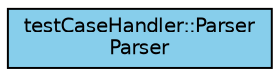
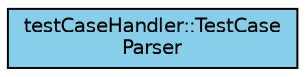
node "testCaseHandler::Parser Parser": label "testCaseHandler::Parser Parser" -> "testCaseHandler::TestCase Parser"
